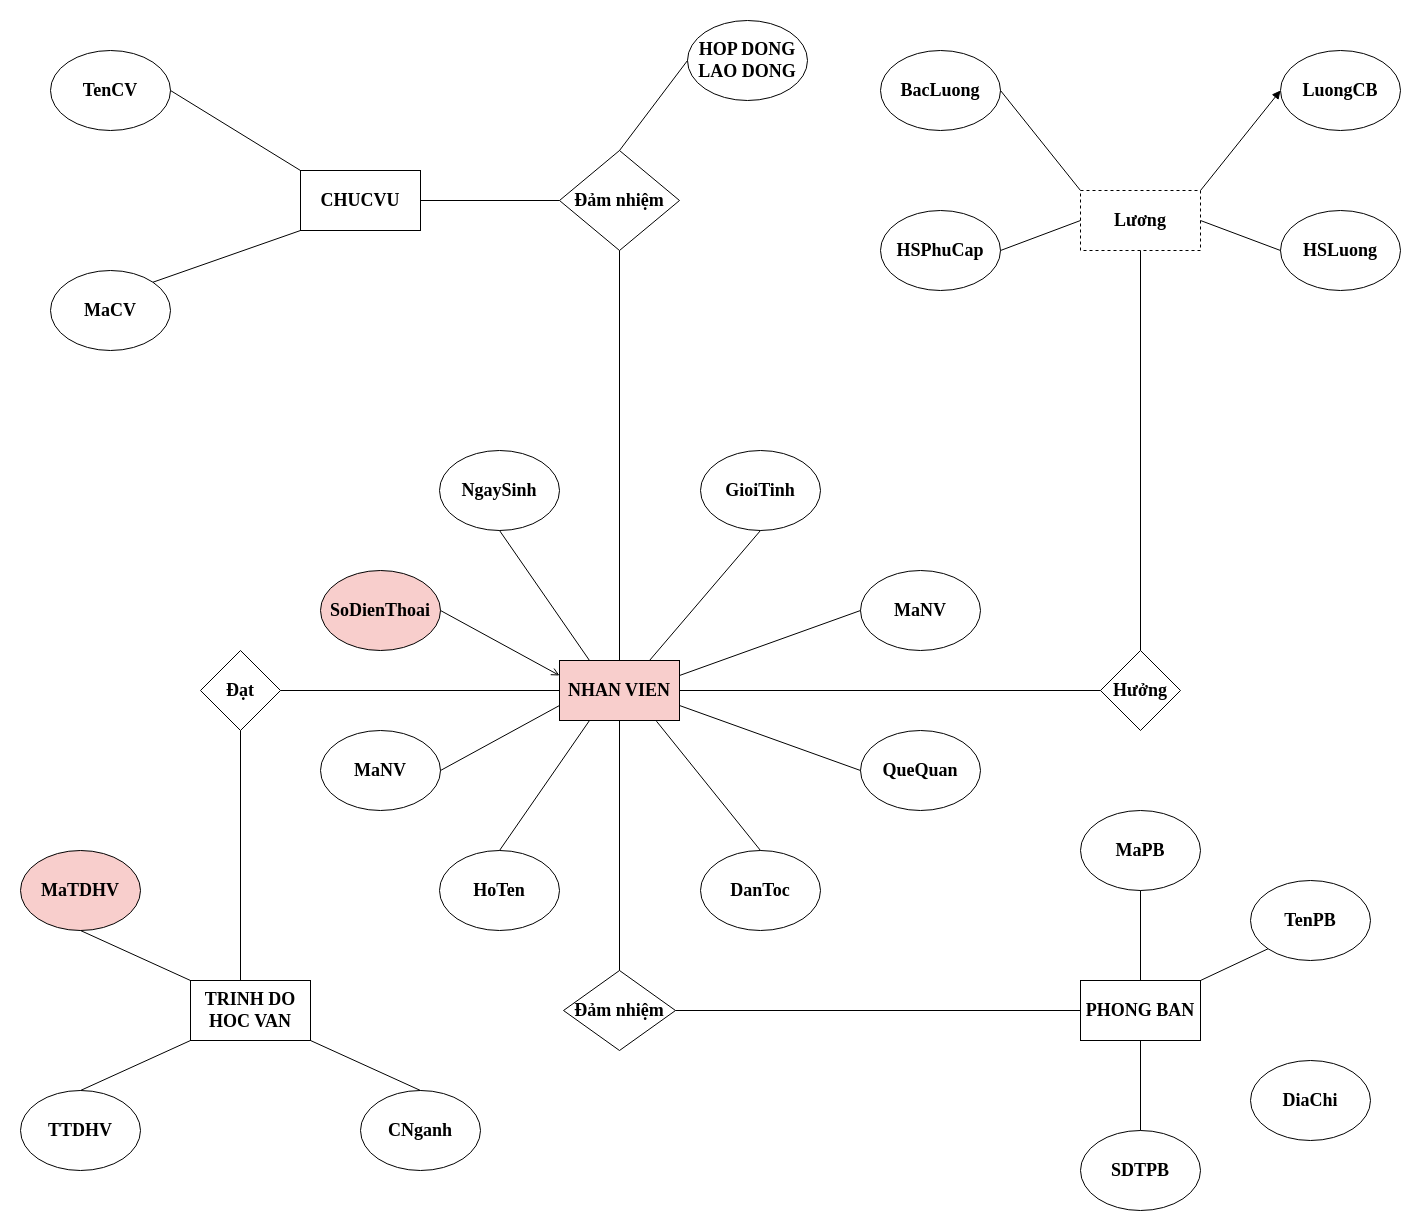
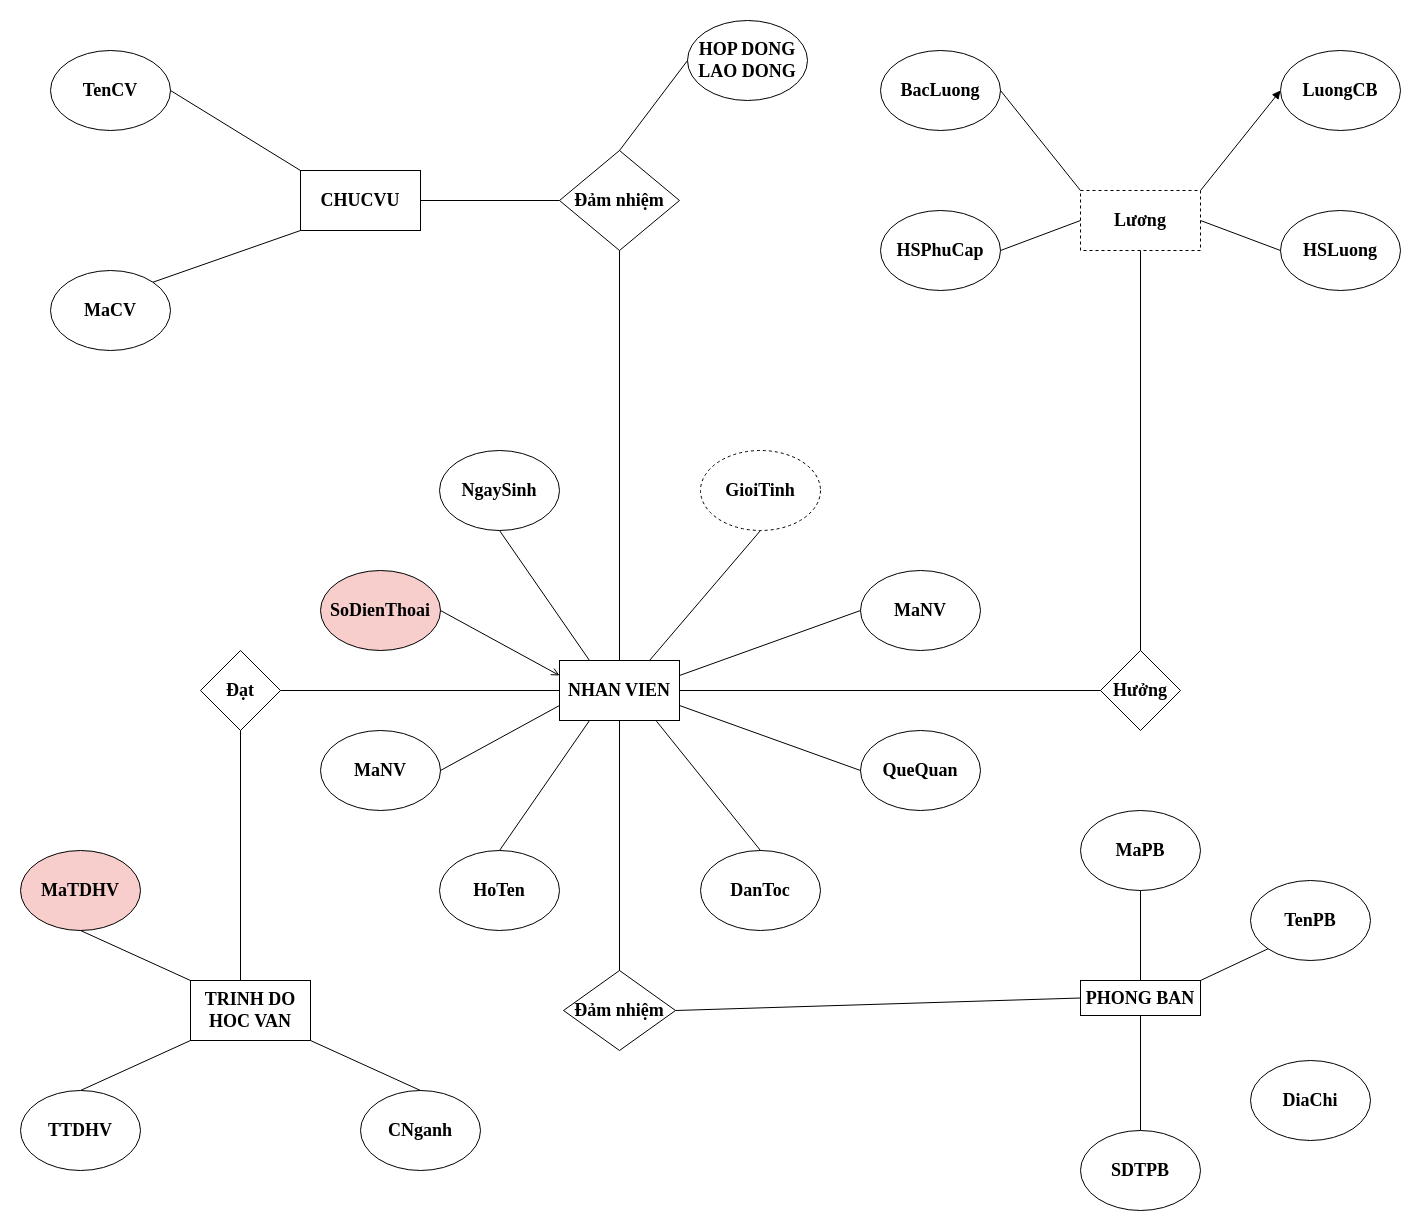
node "GioiTinh": style solid -> dashed
node "NHAN VIEN": fillcolor #f8cecc -> #ffffff
node "PHONG BAN": size 120x60 -> 120x35
